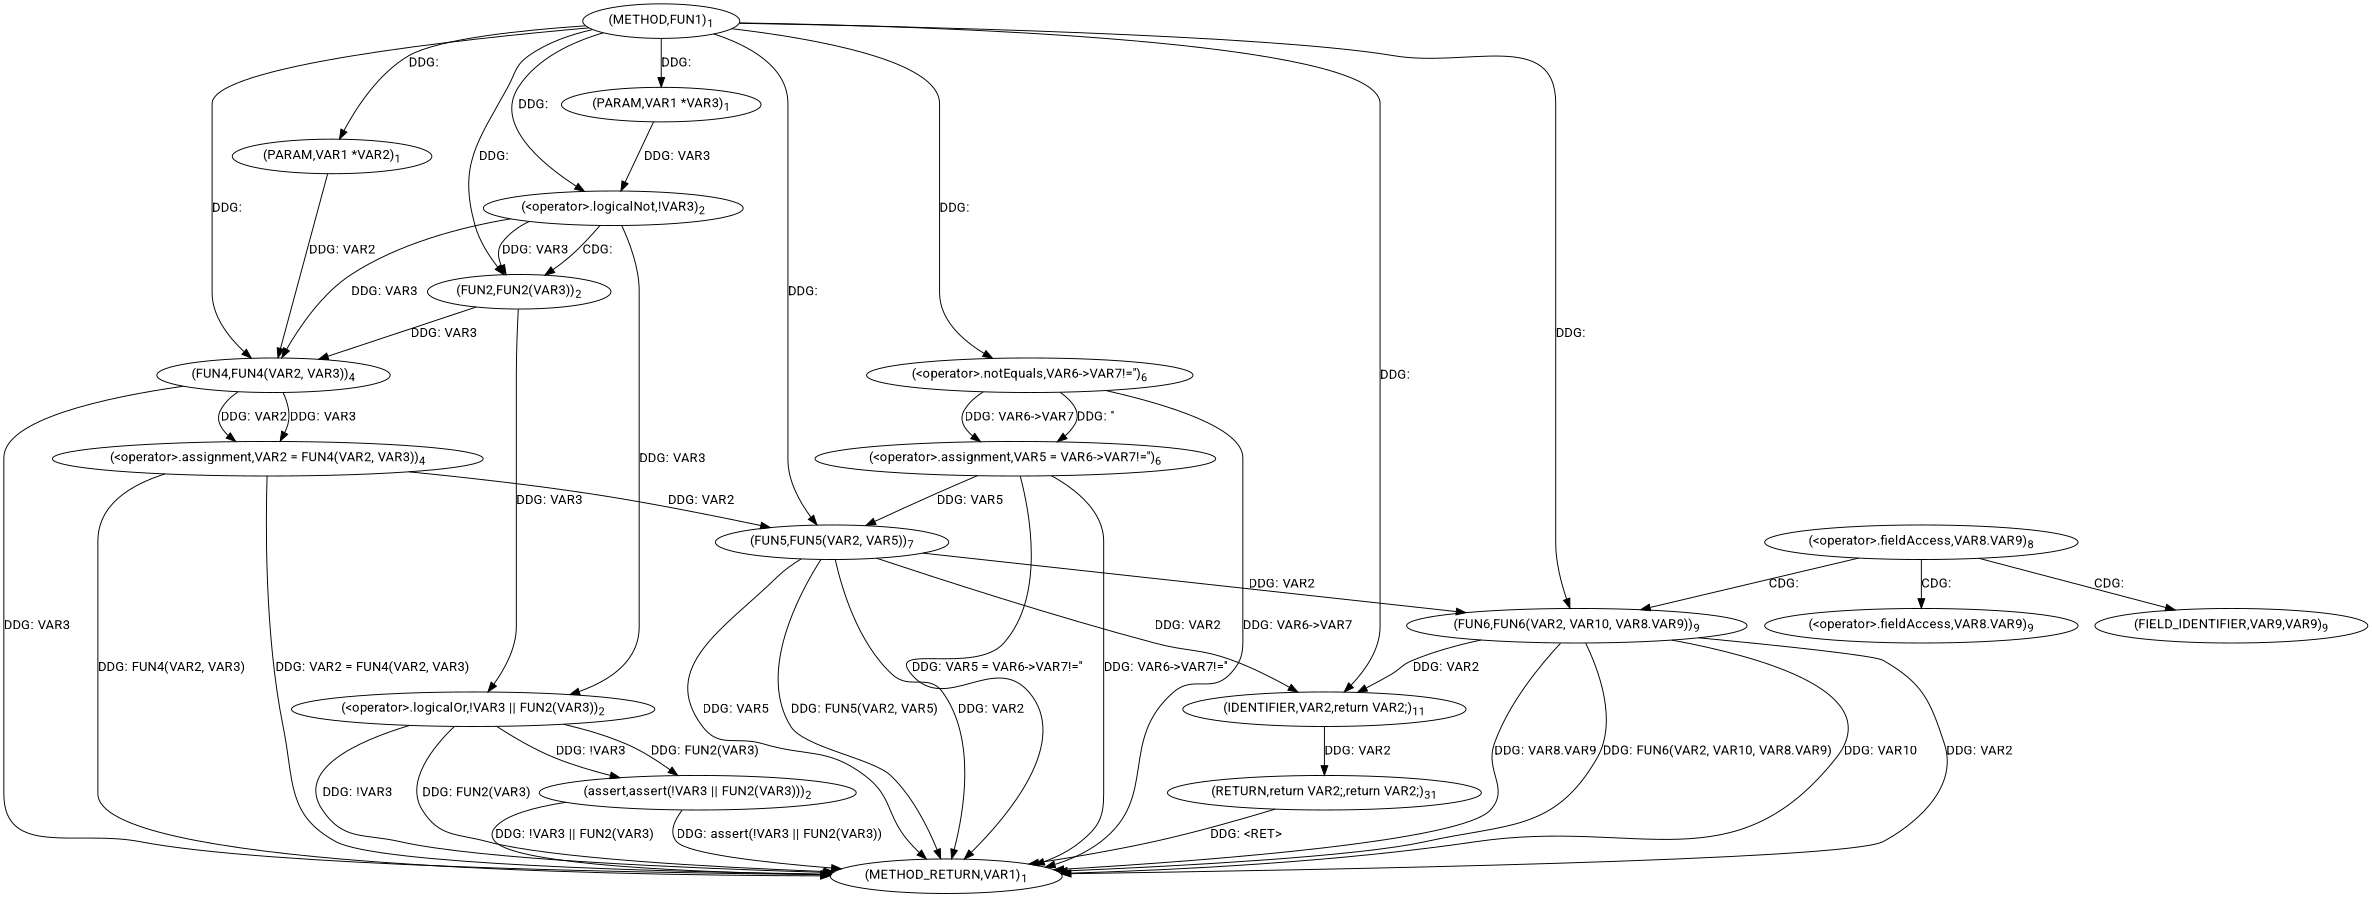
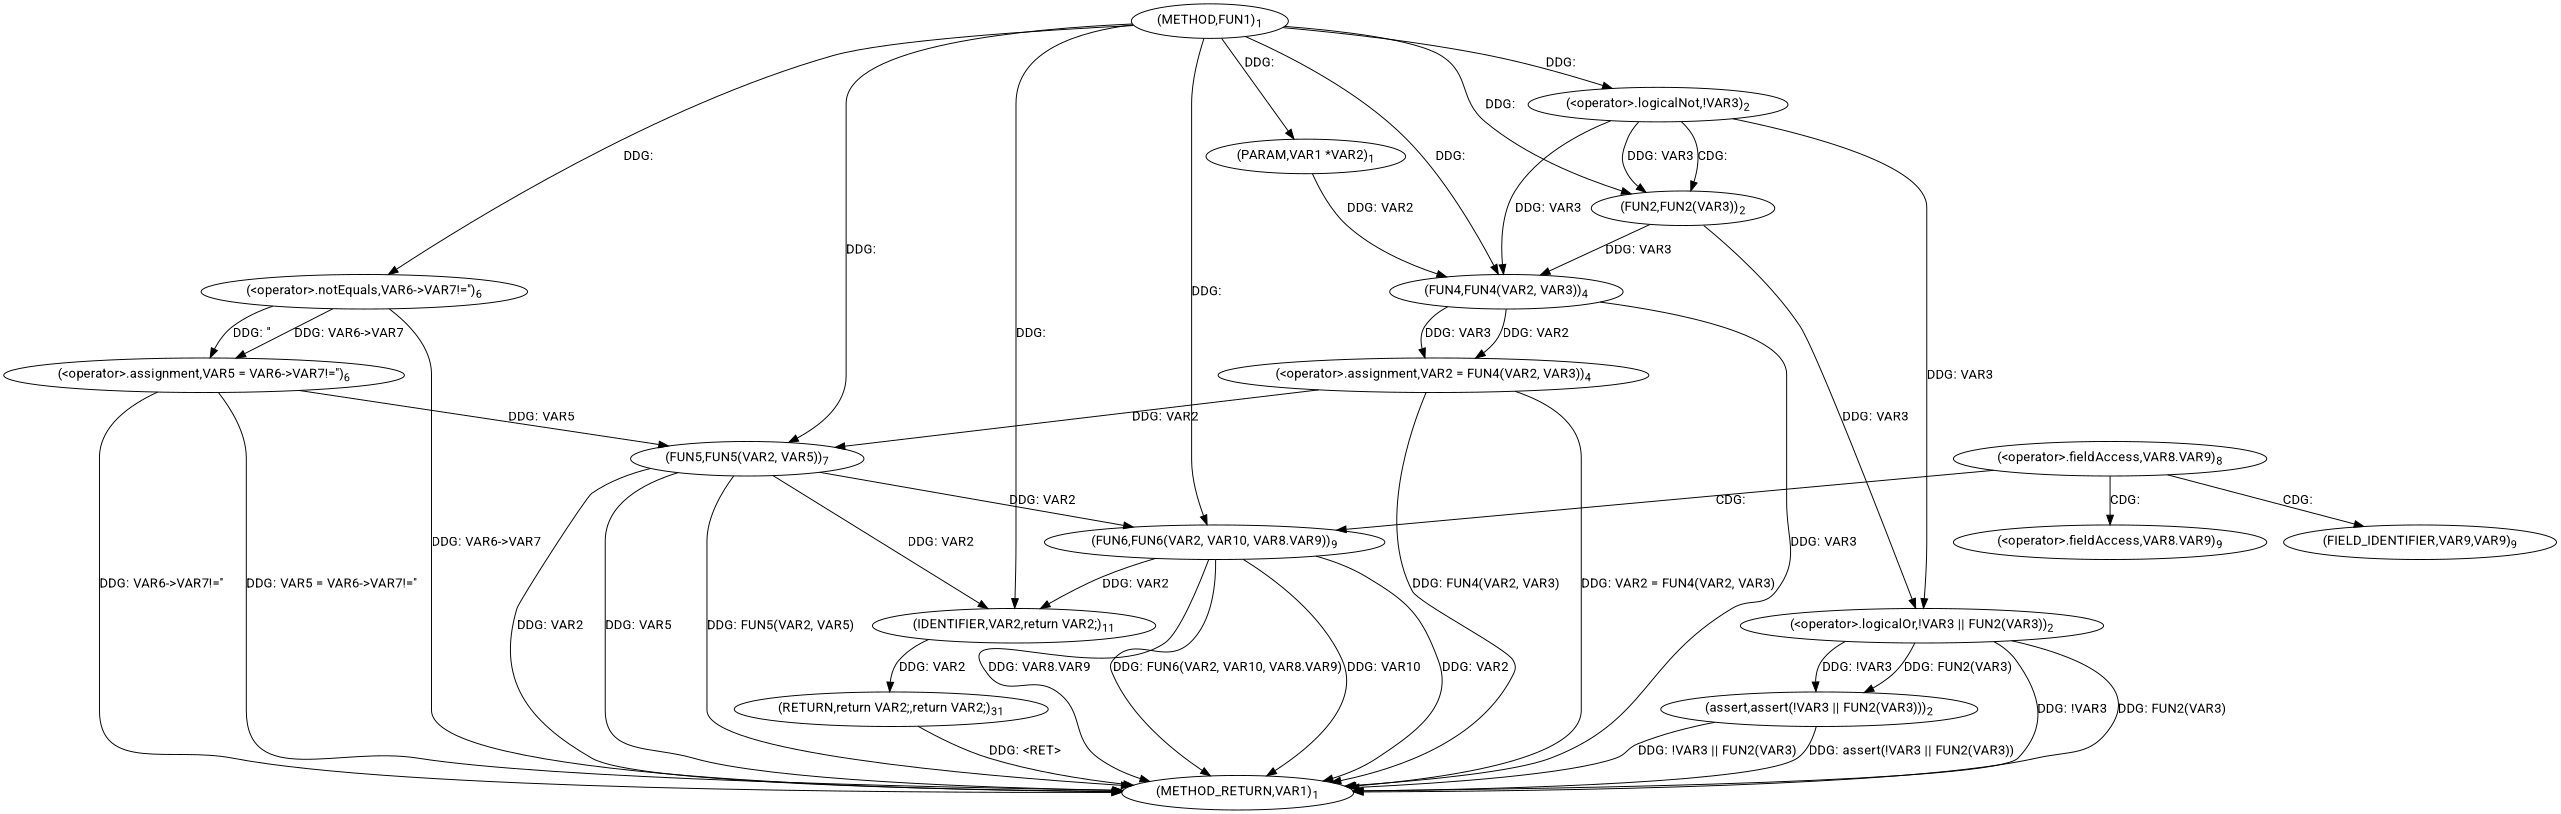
node "(PARAM,VAR1 *VAR3)": removed
